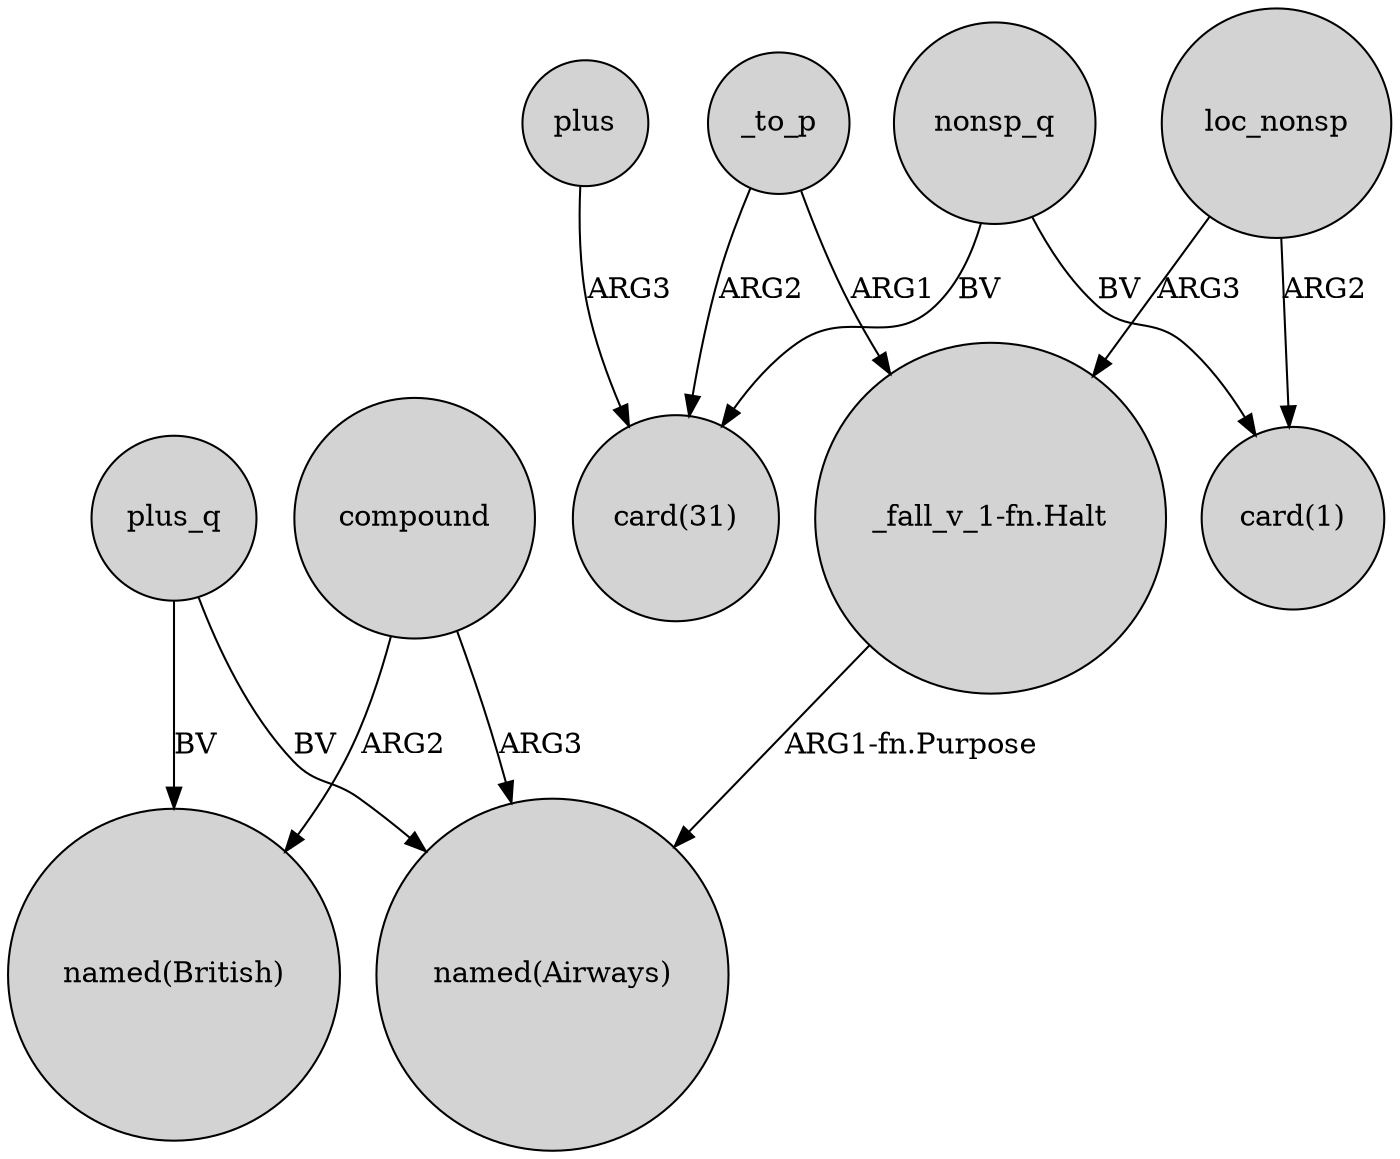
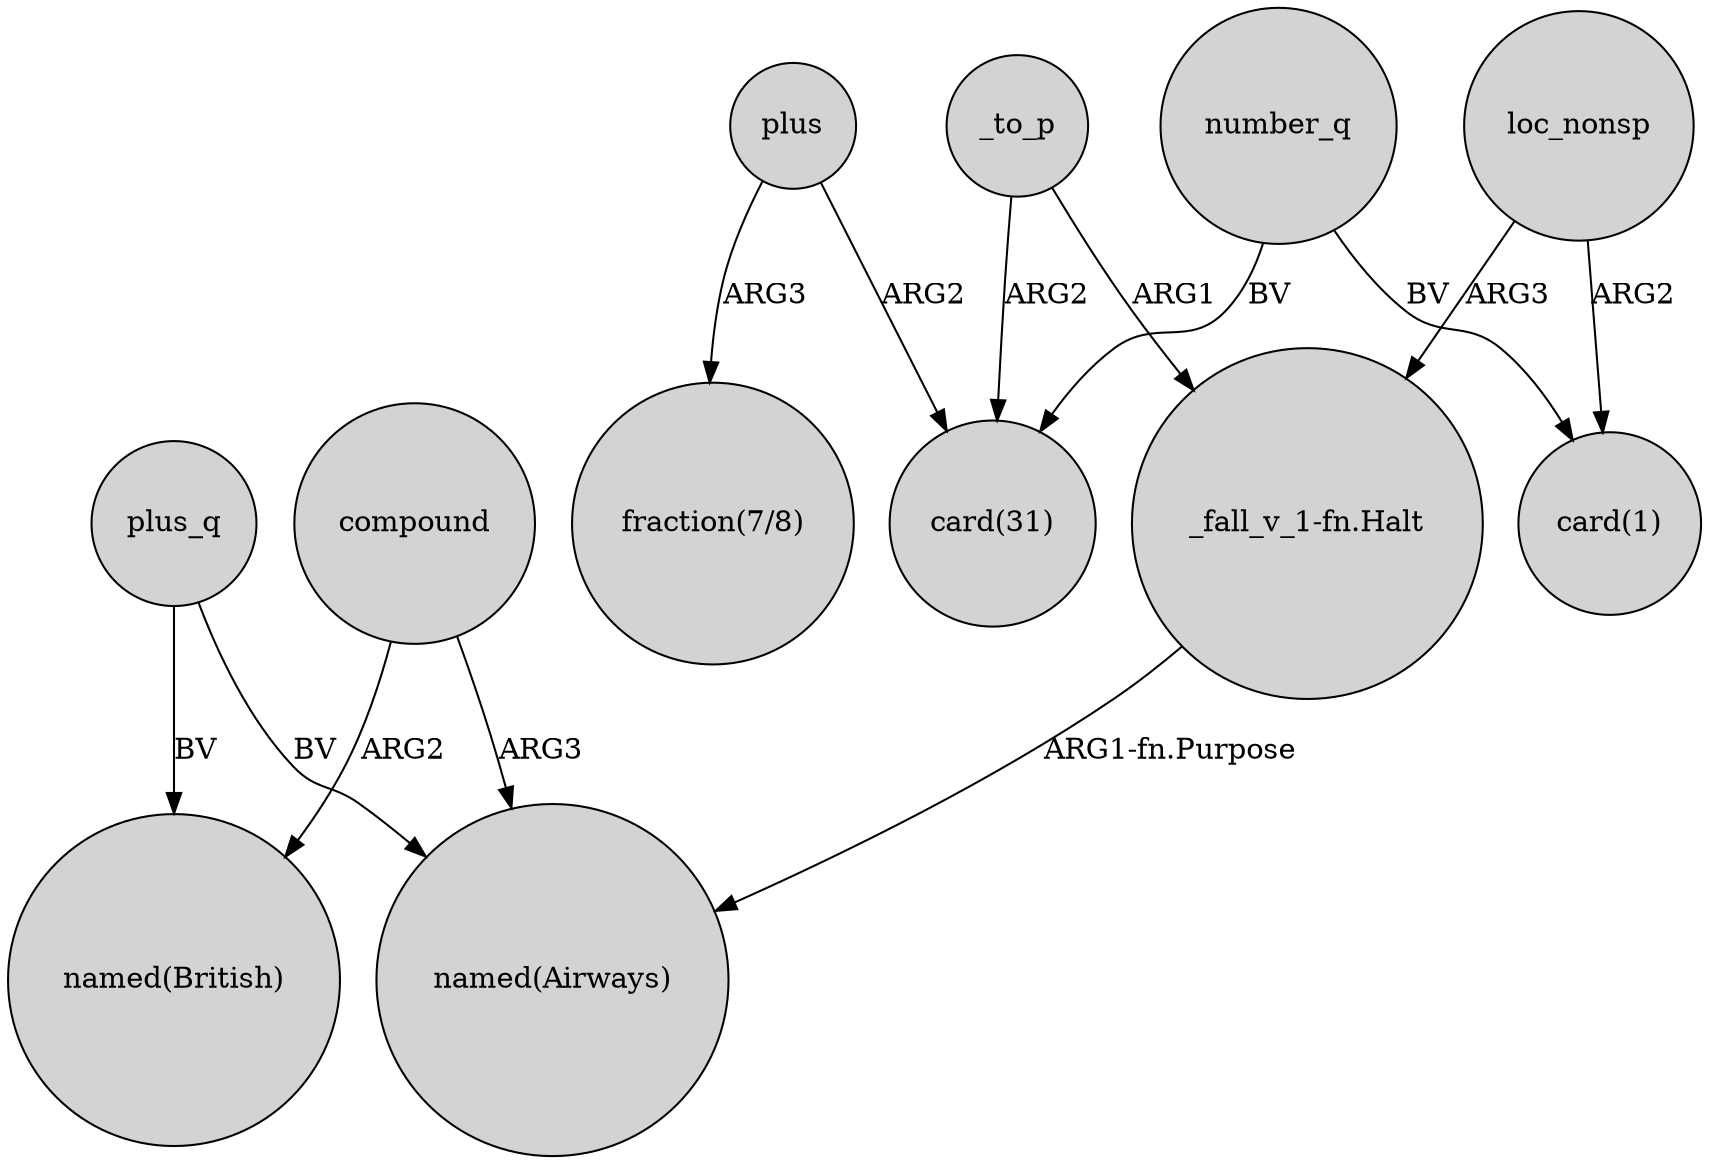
node "nonsp_q": label "nonsp_q" -> "number_q"
edge "plus" -> "card(31)": label "ARG3" -> "ARG2"
node "fraction(7/8)": added
